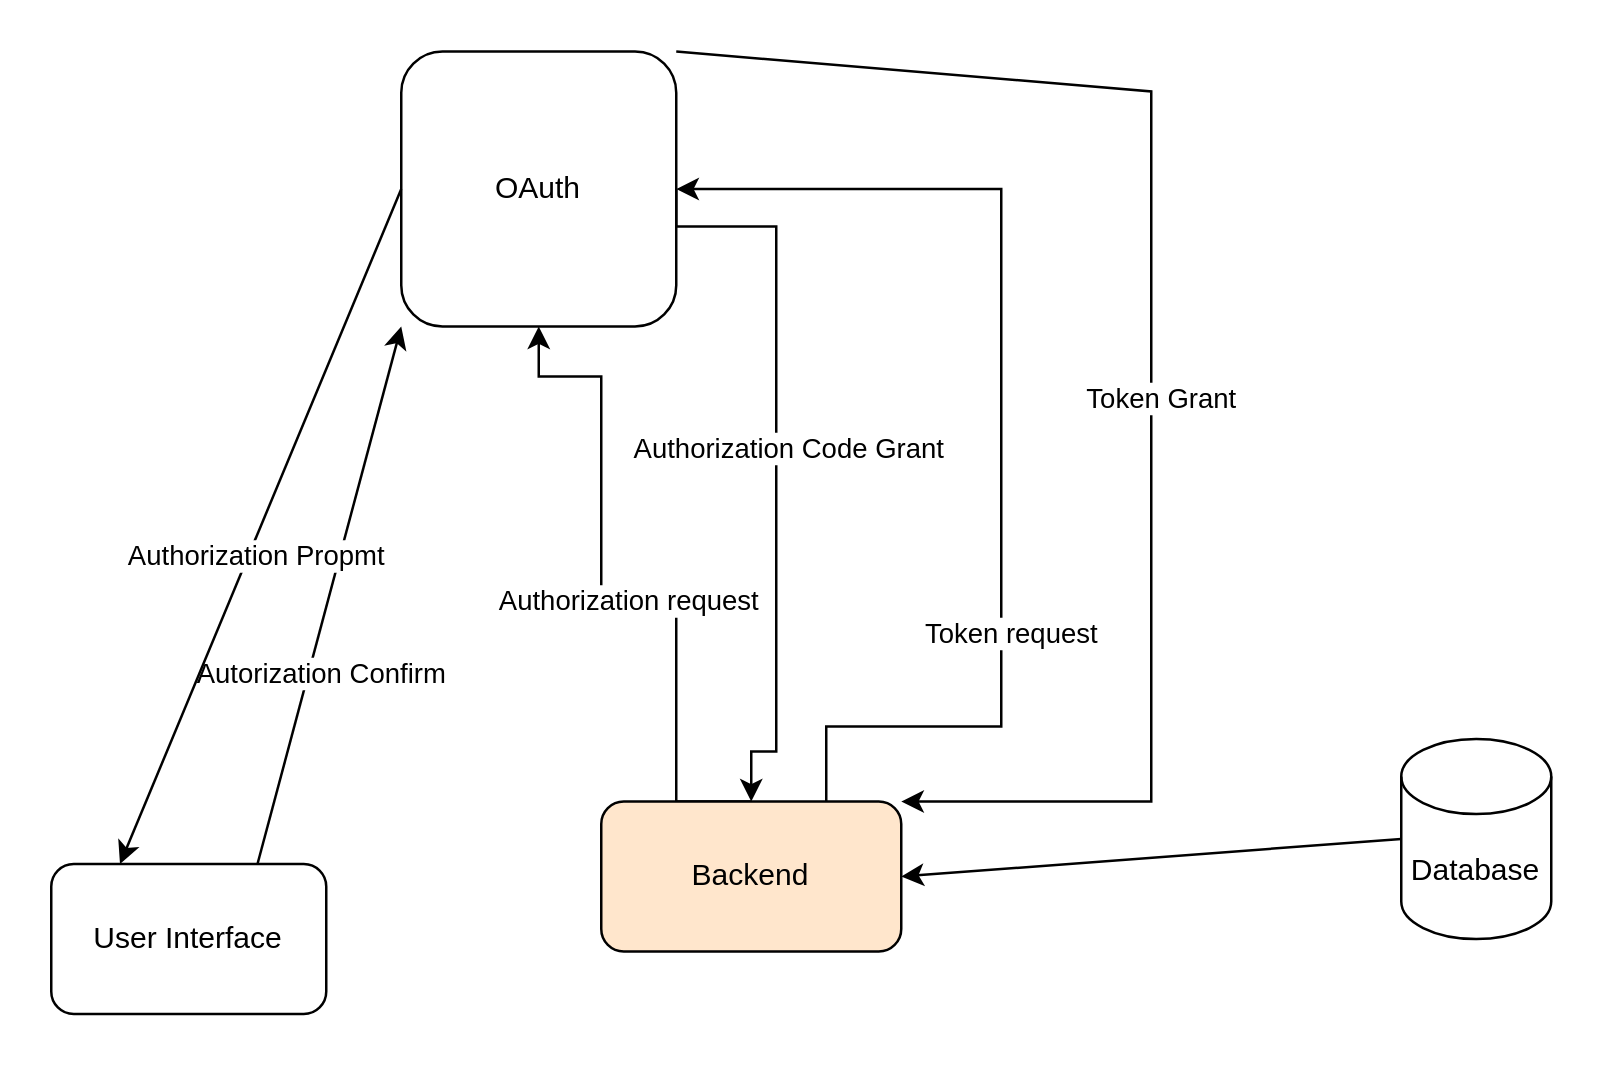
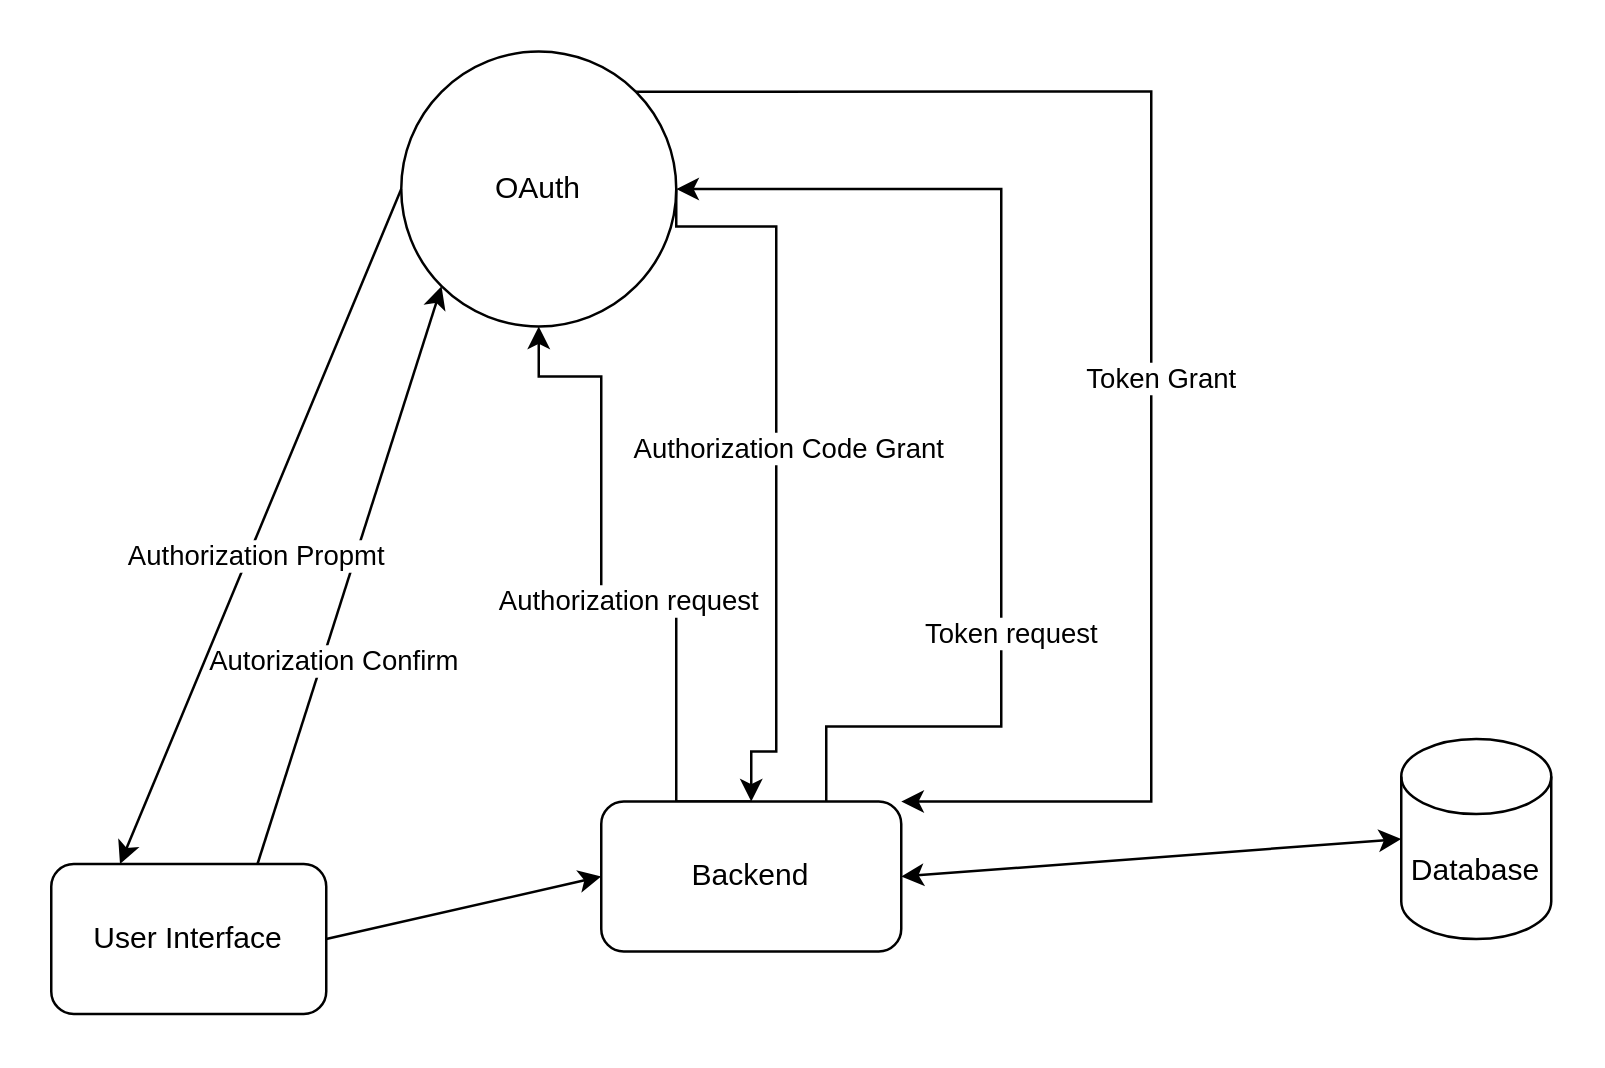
node "OAuth": shape rounded rectangle -> ellipse
edge "Database" -> "Backend": arrowhead none -> classic
node "Backend": fillcolor #ffe6cc -> #ffffff
edge "User Interface" -> "Backend": added
